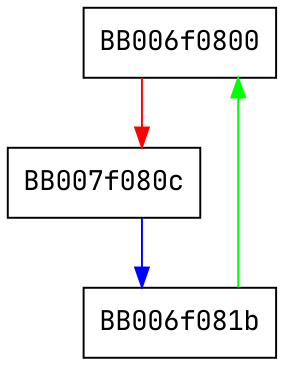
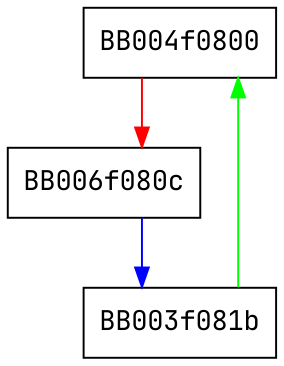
node "BB006f0800": label "BB006f0800" -> "BB004f0800"
node "BB007f080c": label "BB007f080c" -> "BB006f080c"
node "BB006f081b": label "BB006f081b" -> "BB003f081b"
